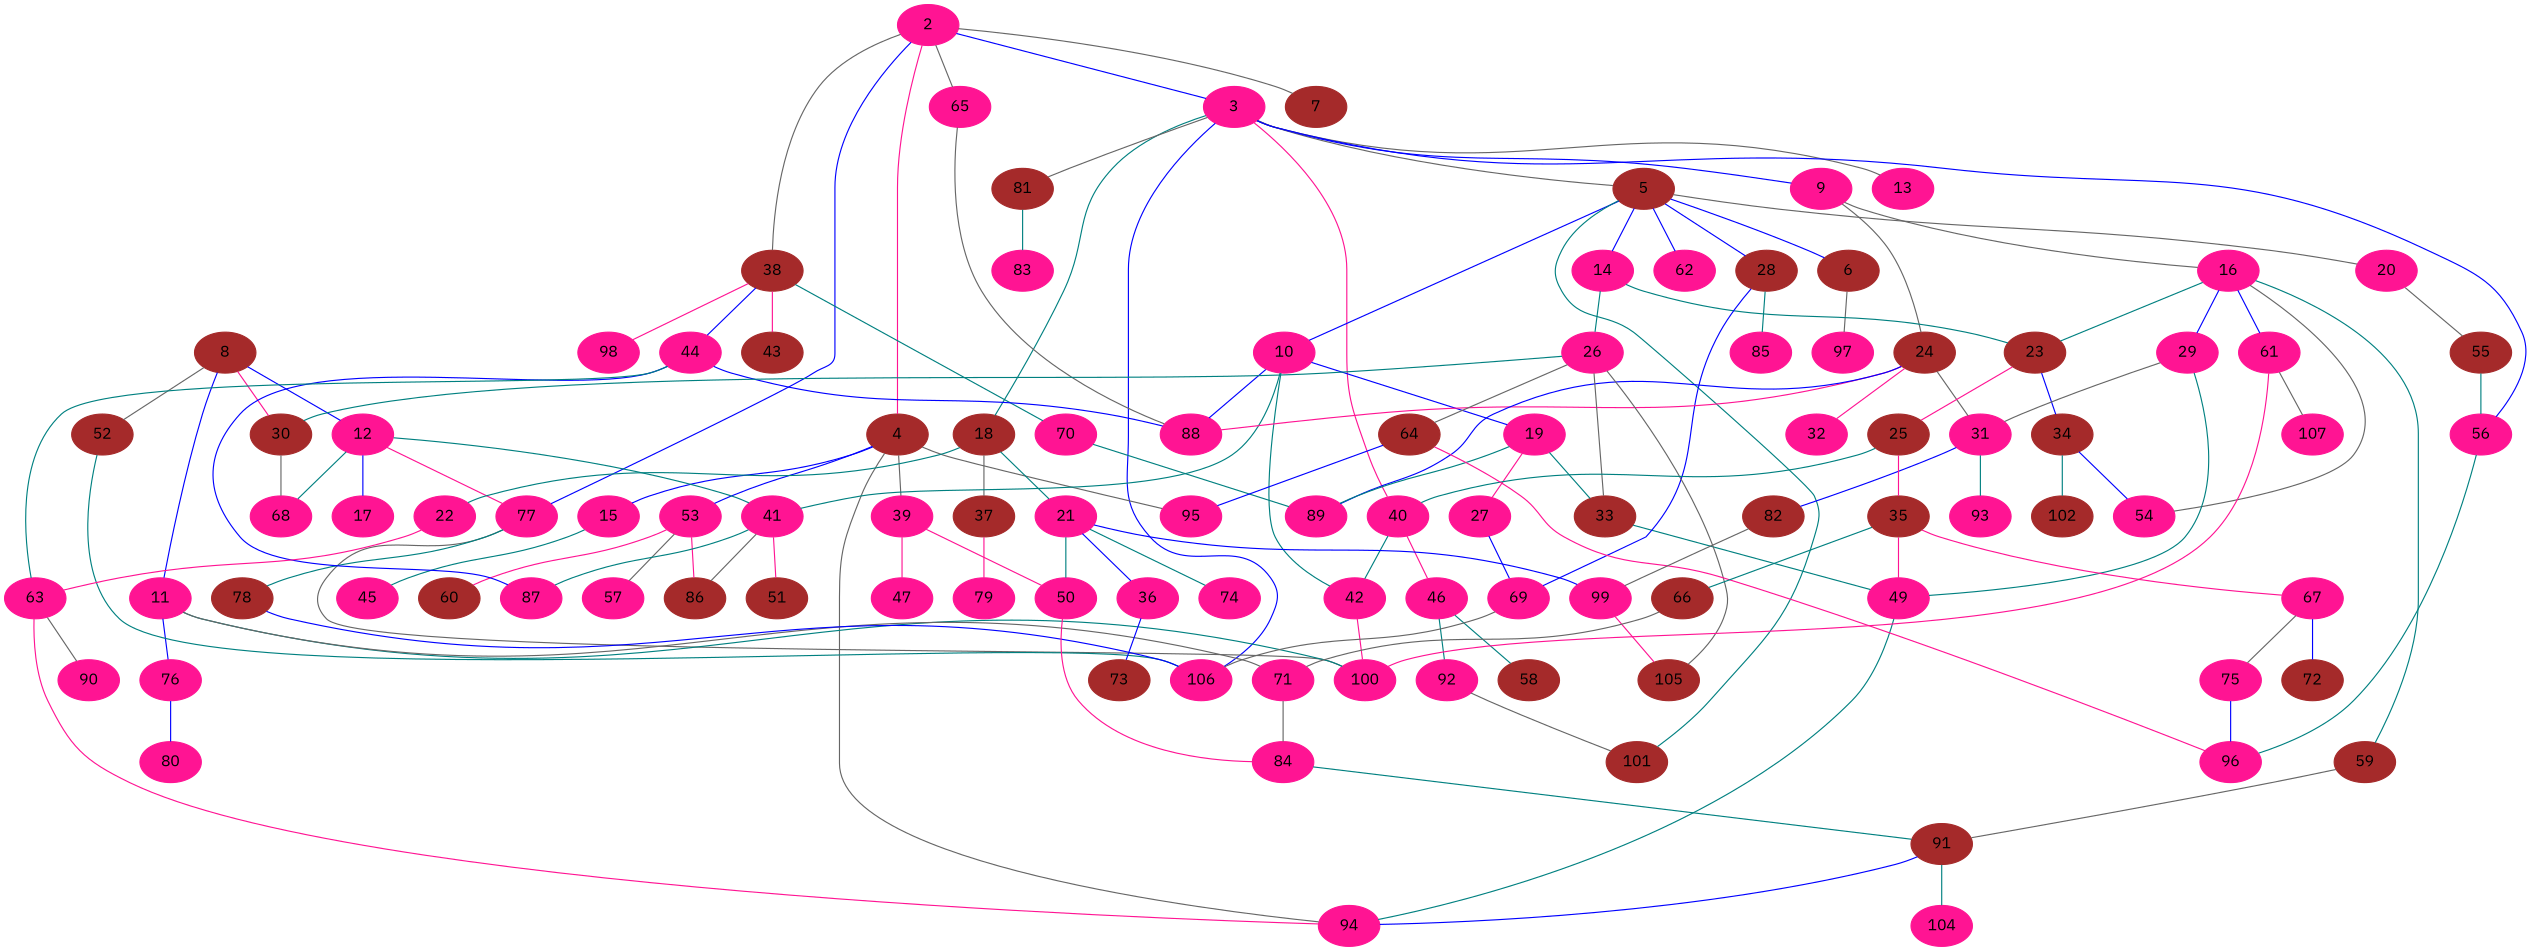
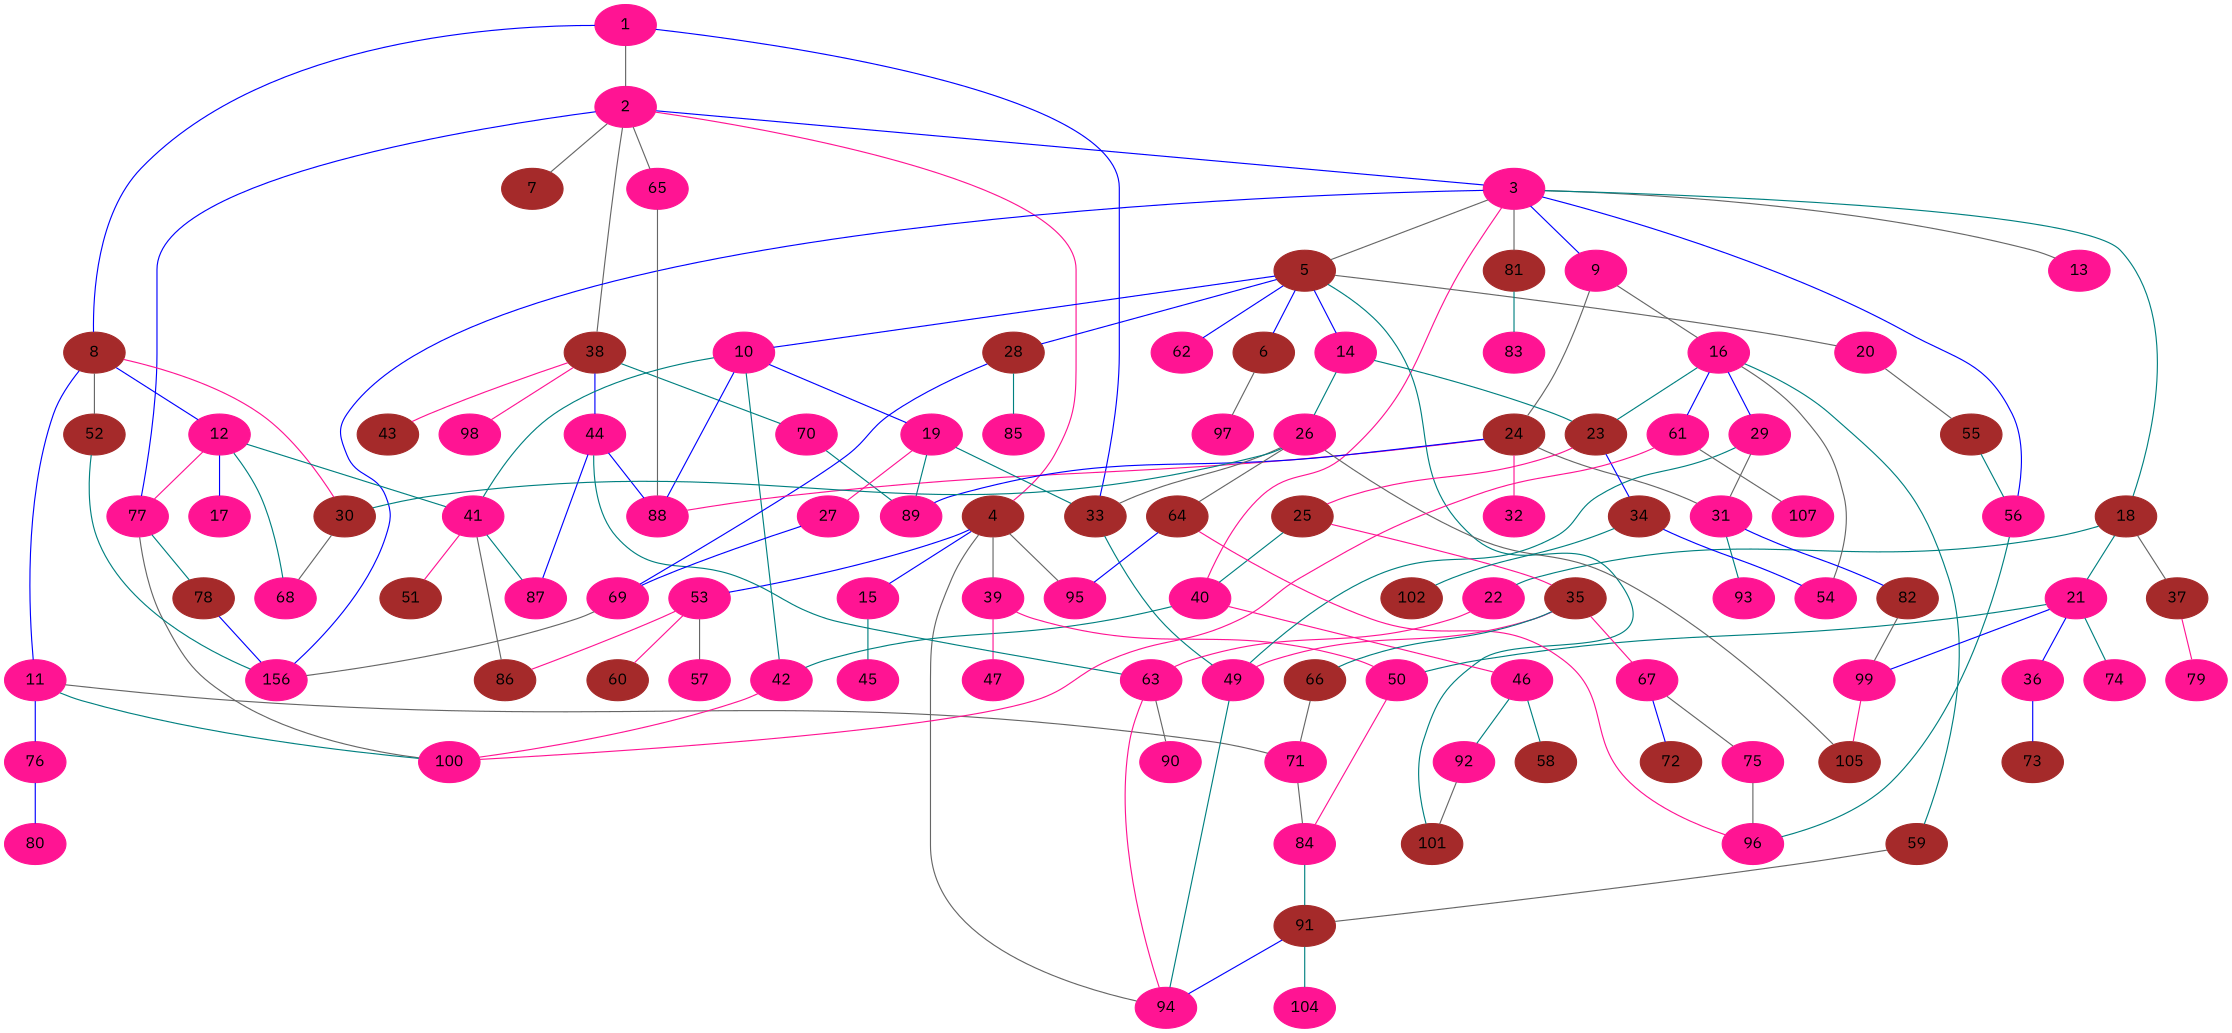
node "1": added
node "106": label "106" -> "156"
edge "75" -- "96": color blue -> gray40
